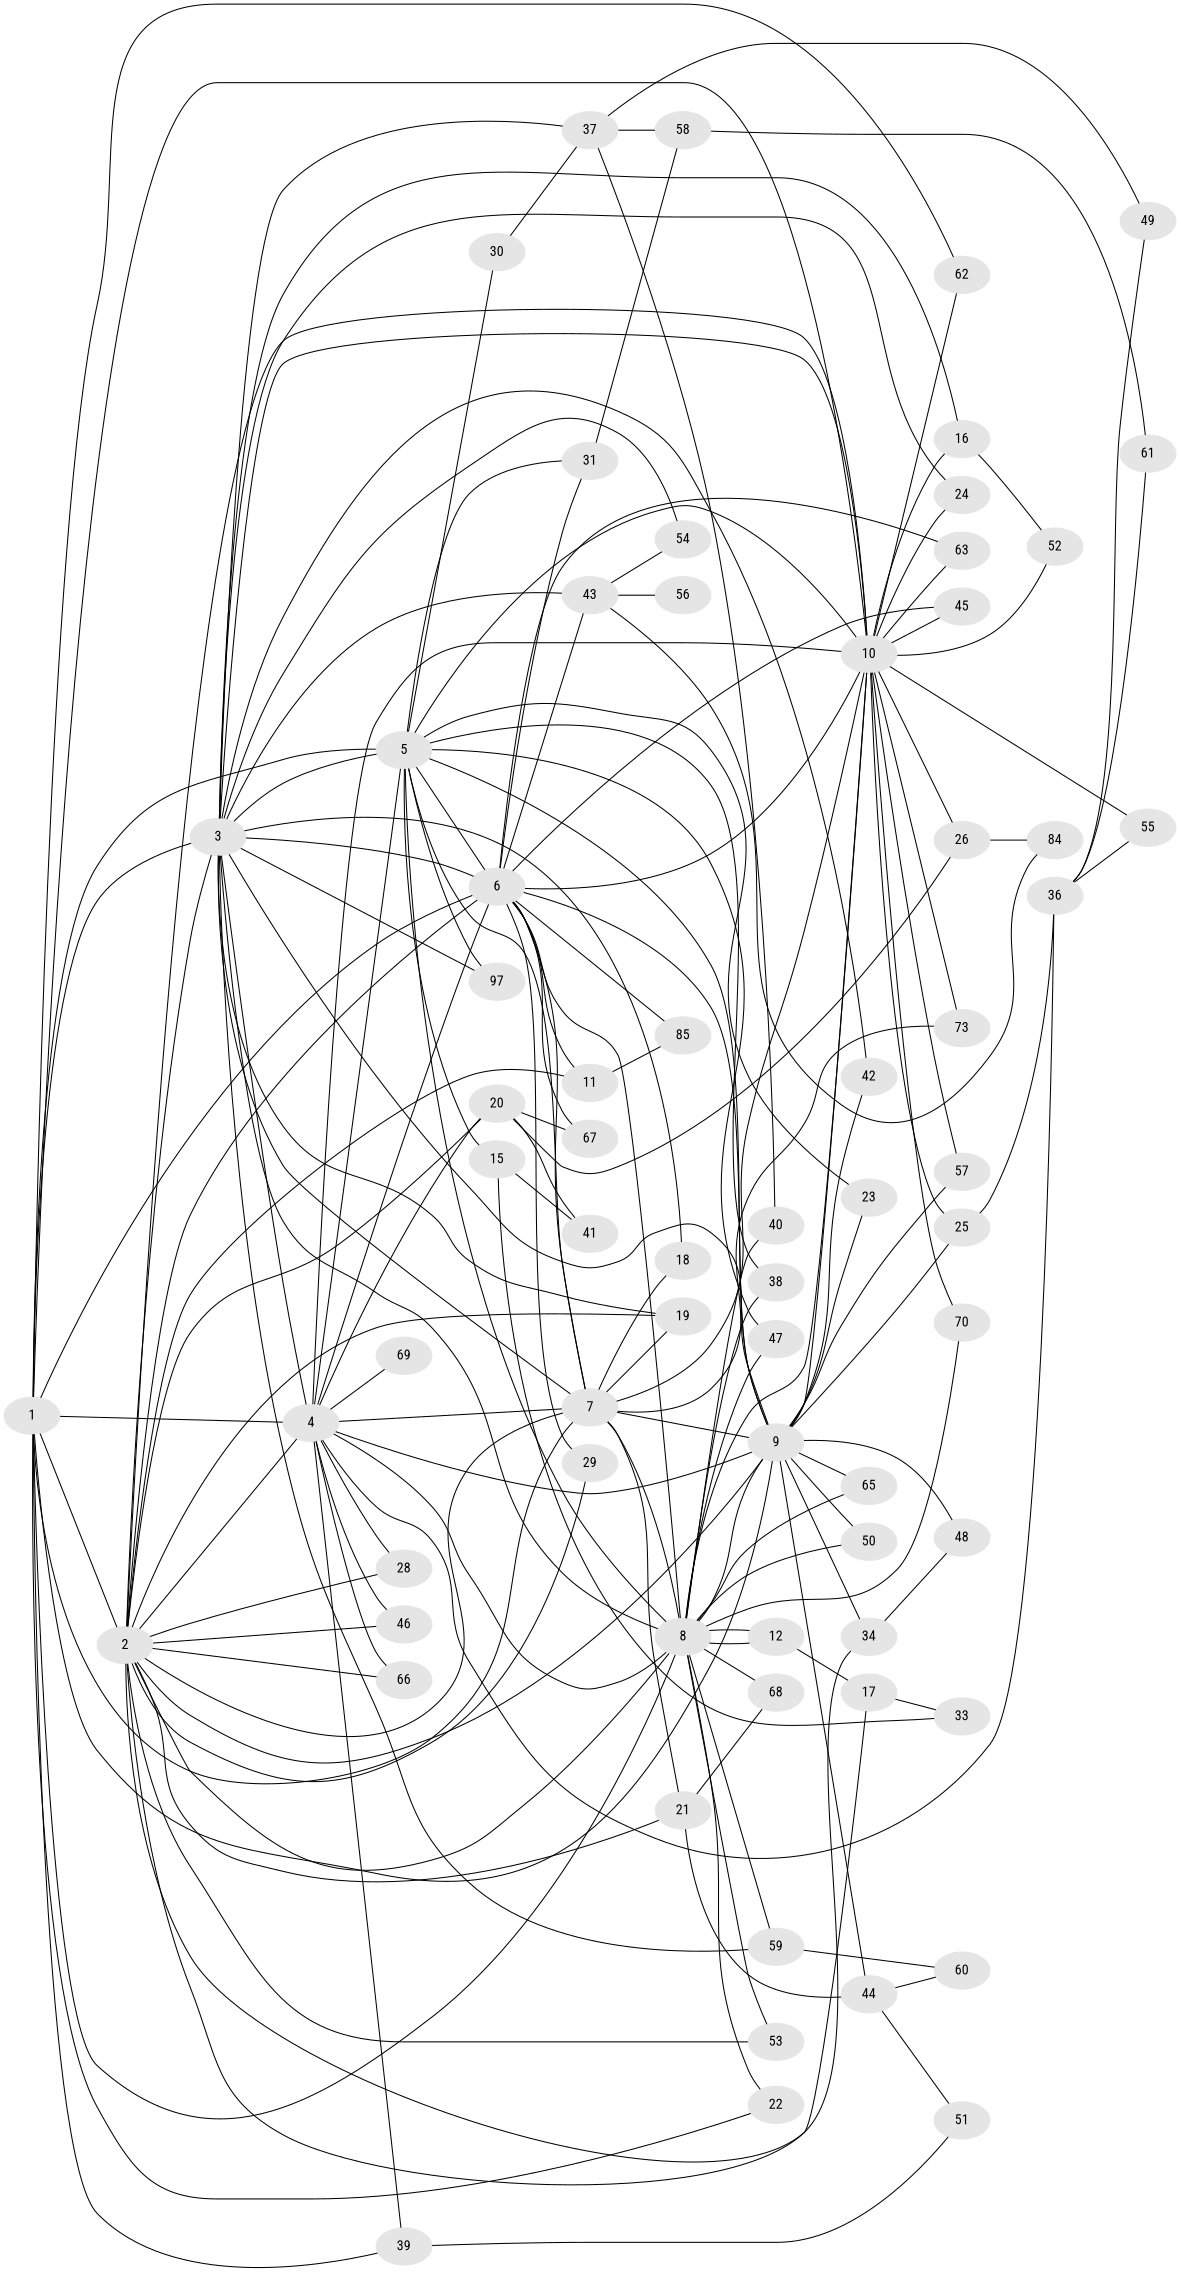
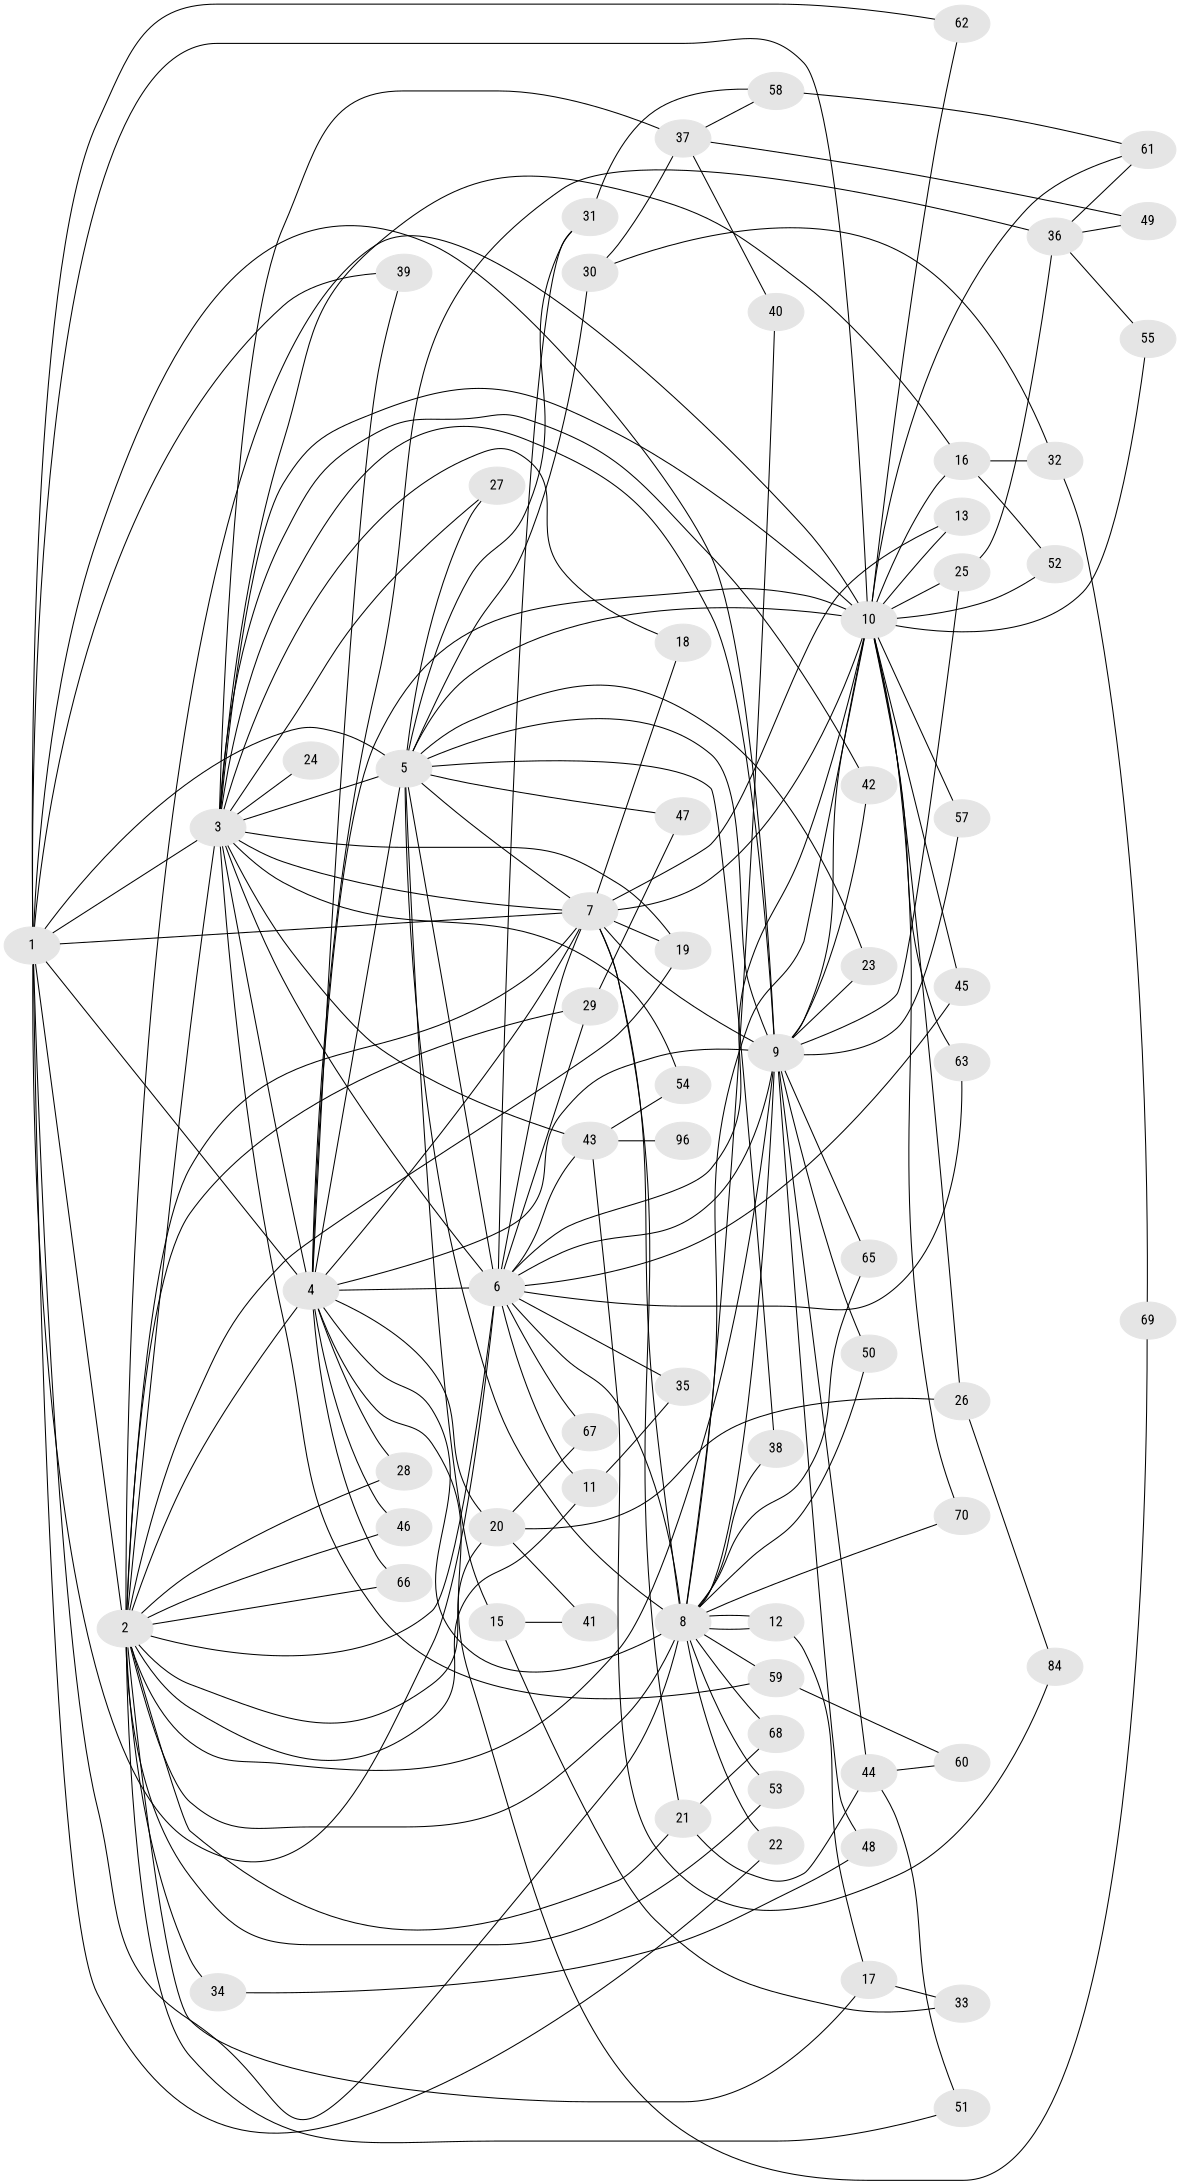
node "32": added
edge "24" -- "10": now "61" -- "10"
node "56": label "56" -> "96"
node "97": label "97" -> "27"
node "73": label "73" -> "13"
node "85": label "85" -> "35"
edge "3" -- "8": removed
edge "47" -- "8": now "47" -- "29"
edge "9" -- "34": removed
edge "51" -- "39": now "51" -- "2"
